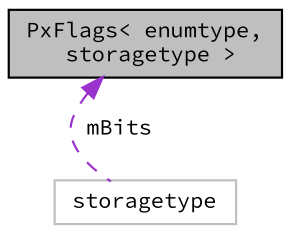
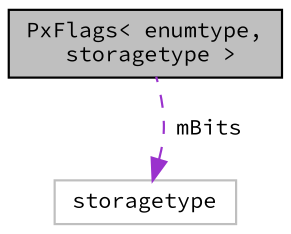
edge "storagetype" -> "PxFlags< enumtype, storagetype >": reversed
